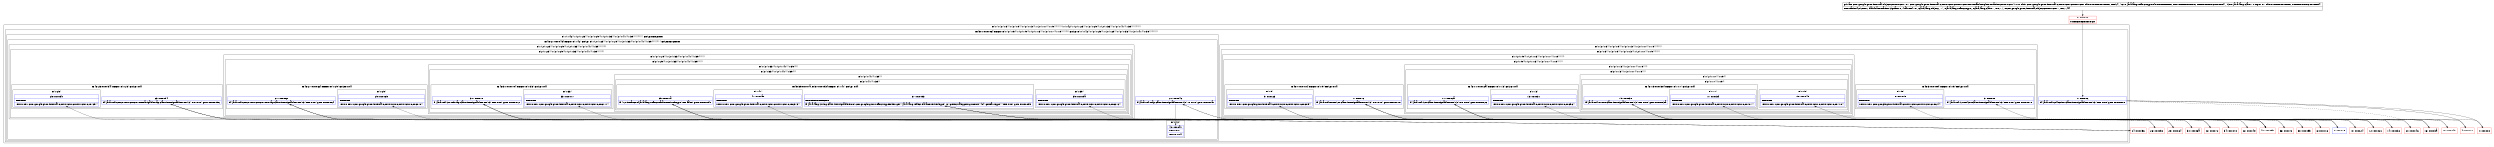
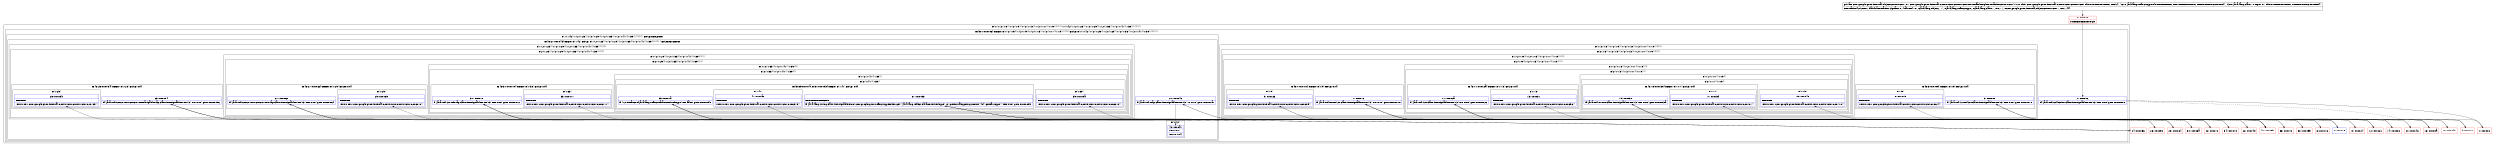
edge "1: 0x0006" -> "4: 0x0010": now "3: 0x000e" -> "4: 0x0010"
